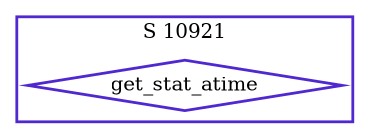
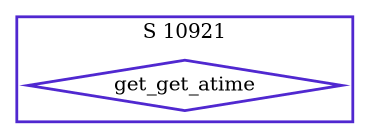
node "get_stat_atime": label "get_stat_atime" -> "get_get_atime"
